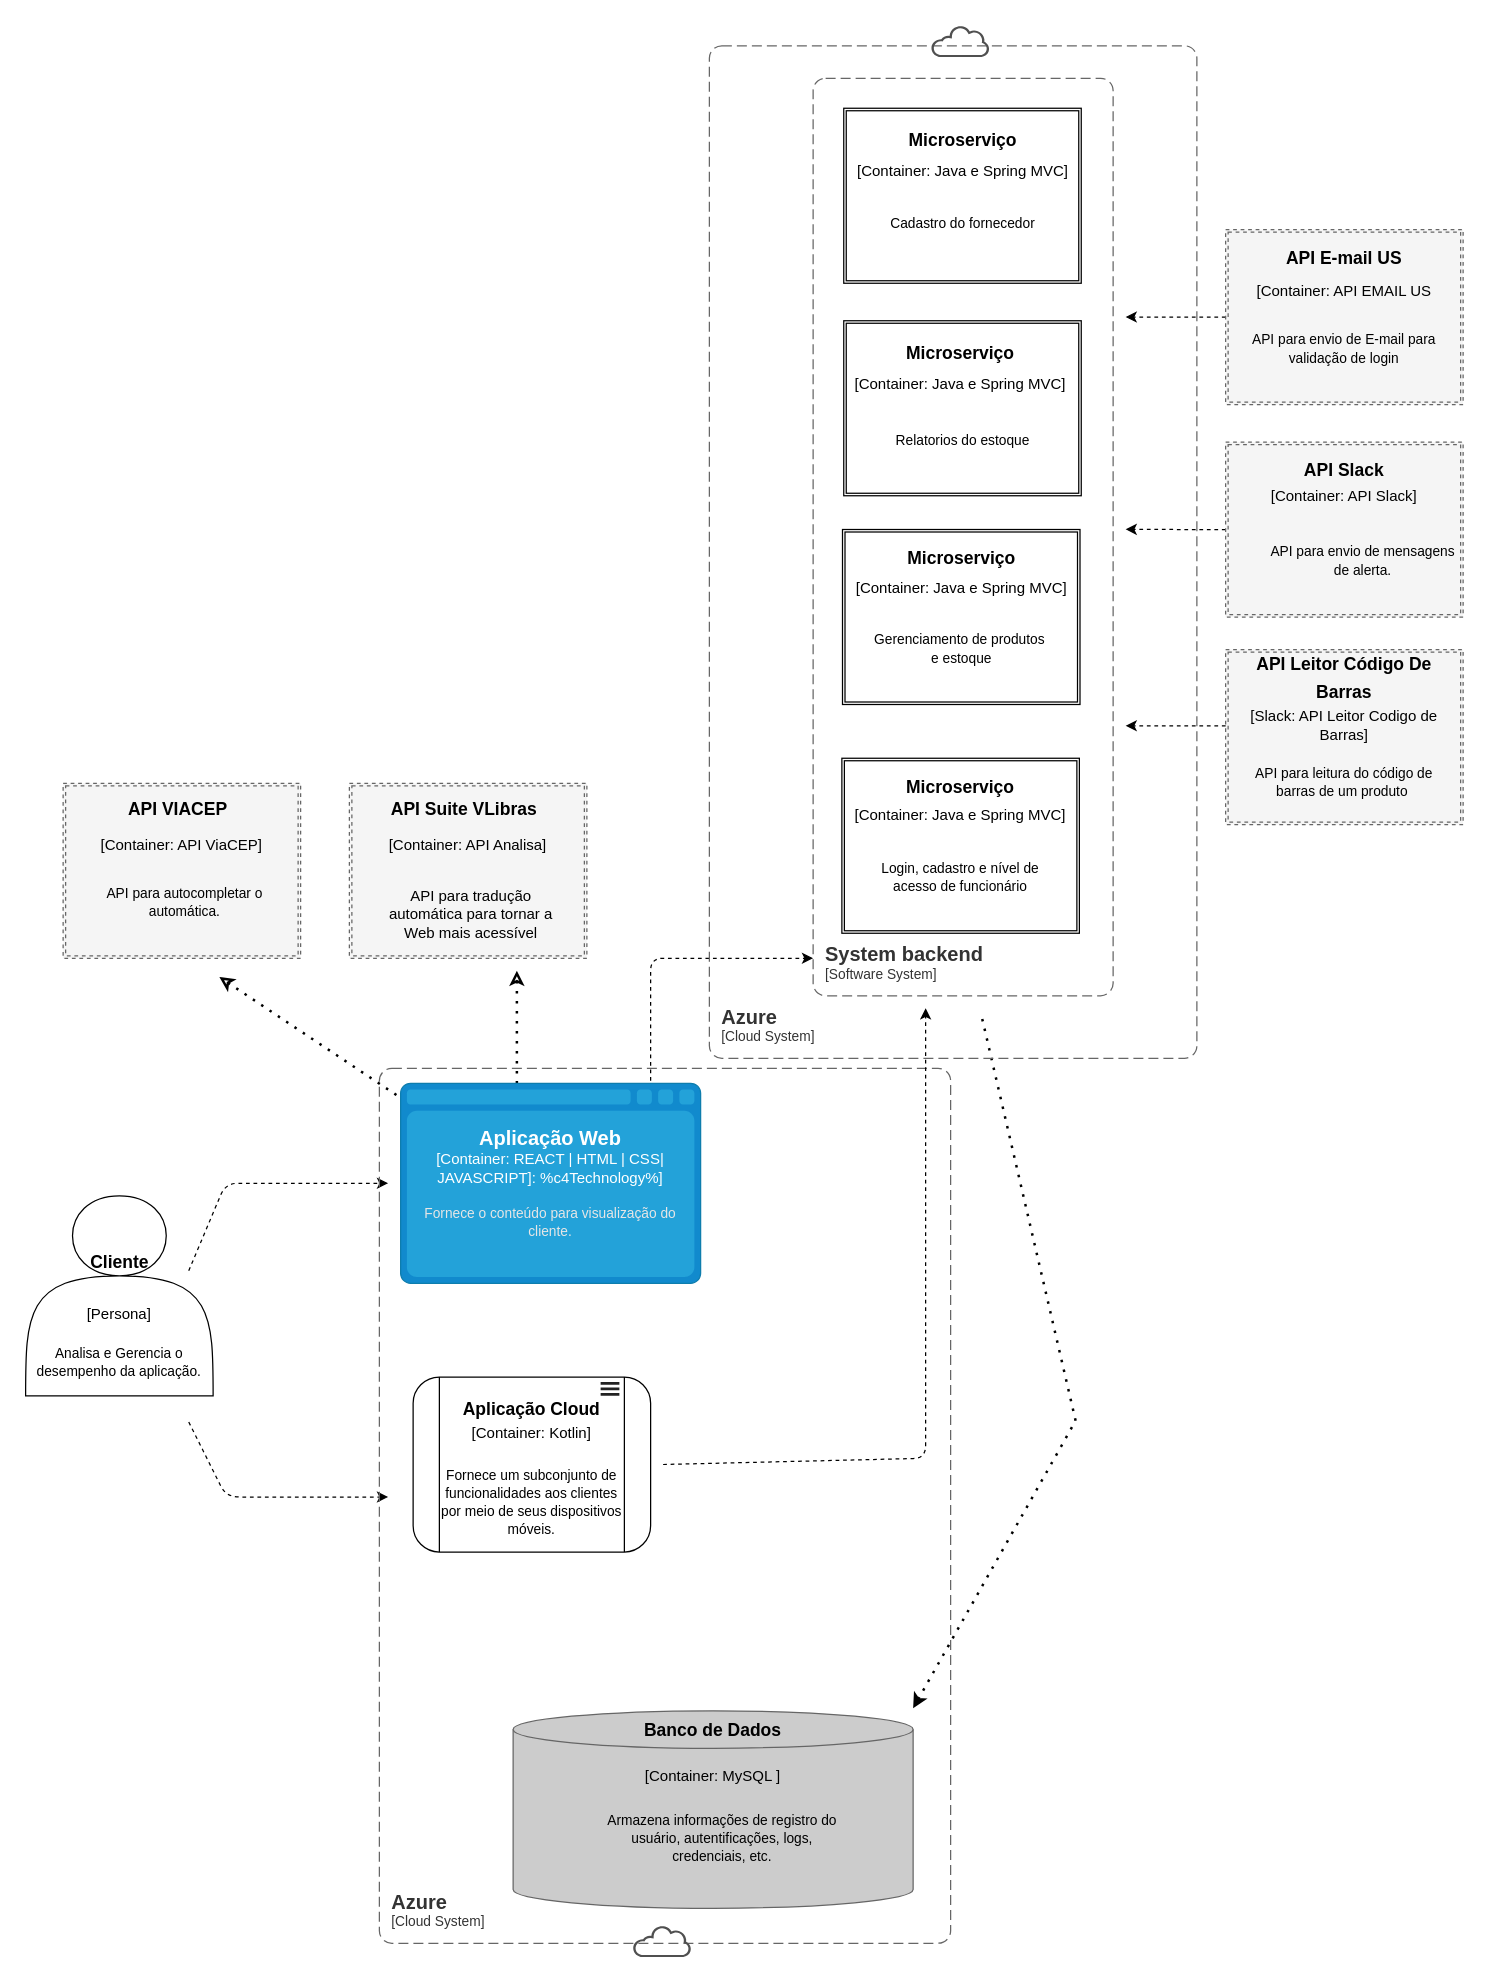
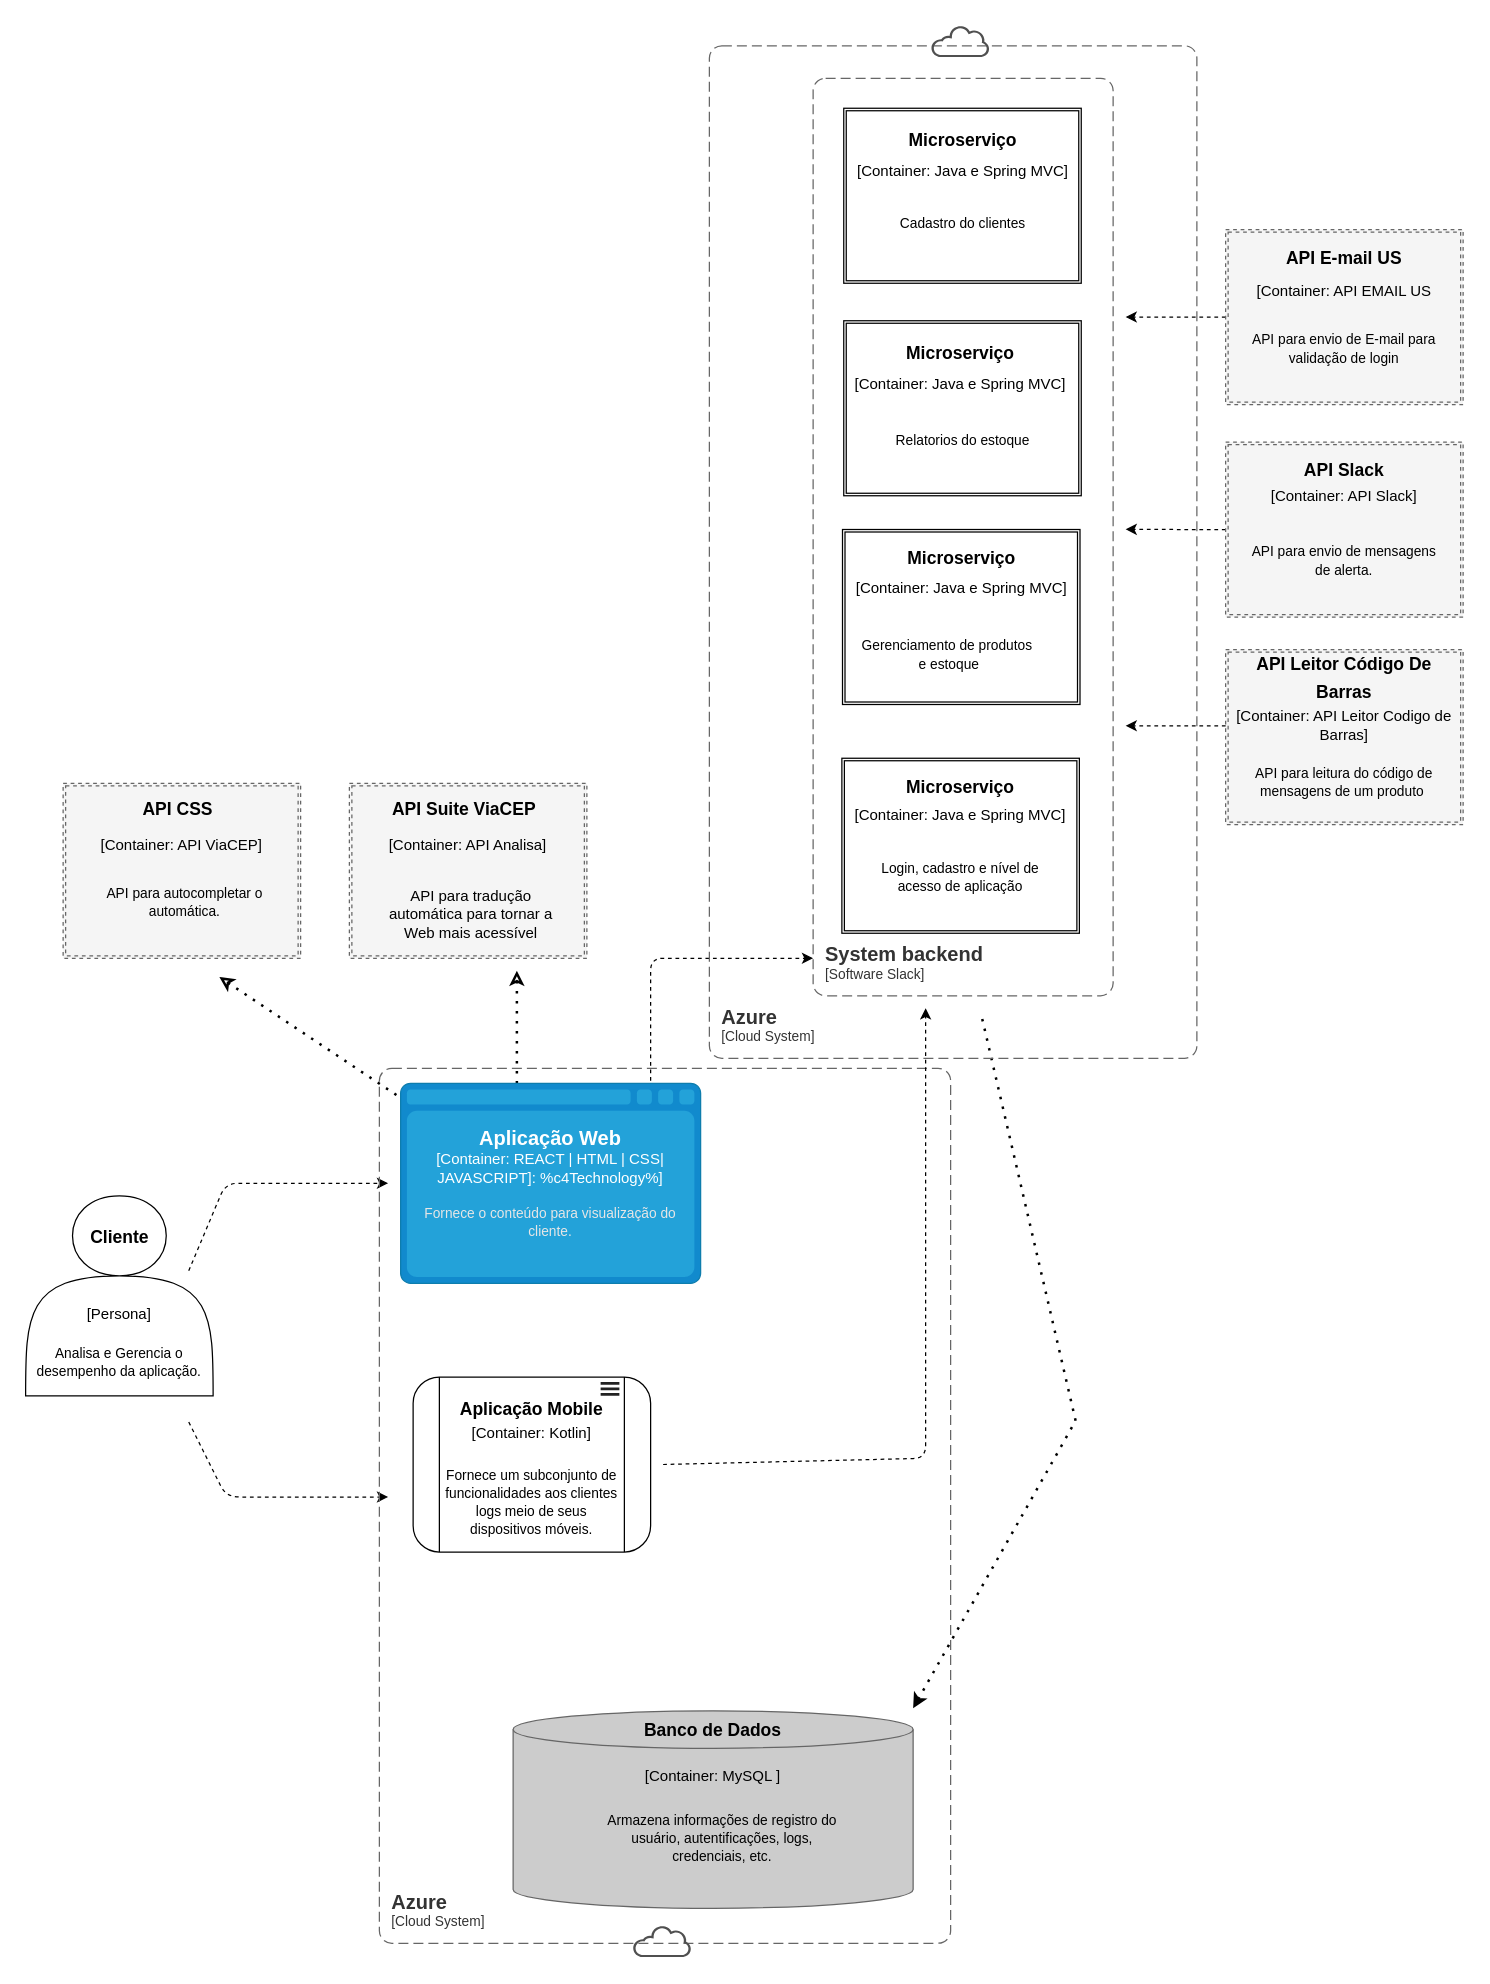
node "Cadastro do fornecedor": label "Cadastro do fornecedor" -> "Cadastro do clientes"
node "API para envio de mensagens de alerta.": moved (1363, 561) -> (1344, 561)
node "Gerenciamento de produtos e estoque": moved (961, 648) -> (949, 654)
node "[Slack: API Leitor Codigo de Barras]": label "[Slack: API Leitor Codigo de Barras]" -> "[Container: API Leitor Codigo de Barras]"
node "API para leitura do código de barras de um produto": label "API para leitura do código de barras de um produto" -> "API para leitura do código de mensagens de um produto"
node "API VIACEP": label "API VIACEP" -> "API CSS"
node "API Suite VLibras": label "API Suite VLibras" -> "API Suite ViaCEP"
node "Login, cadastro e nível de acesso de funcionário": label "Login, cadastro e nível de acesso de funcionário" -> "Login, cadastro e nível de acesso de aplicação"
node "System backend [Software System]": label "System backend [Software System]" -> "System backend [Software Slack]"
node "Cliente": moved (119, 1261) -> (119, 1236)
node "Aplicação Cloud": label "Aplicação Cloud" -> "Aplicação Mobile"
node "Fornece um subconjunto de funcionalidades aos clientes por meio de seus dispositivos móveis.": label "Fornece um subconjunto de funcionalidades aos clientes por meio de seus dispositivos móveis." -> "Fornece um subconjunto de funcionalidades aos clientes logs meio de seus dispositivos móveis."
